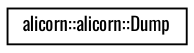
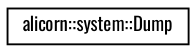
node "alicorn::alicorn::Dump": label "alicorn::alicorn::Dump" -> "alicorn::system::Dump"
